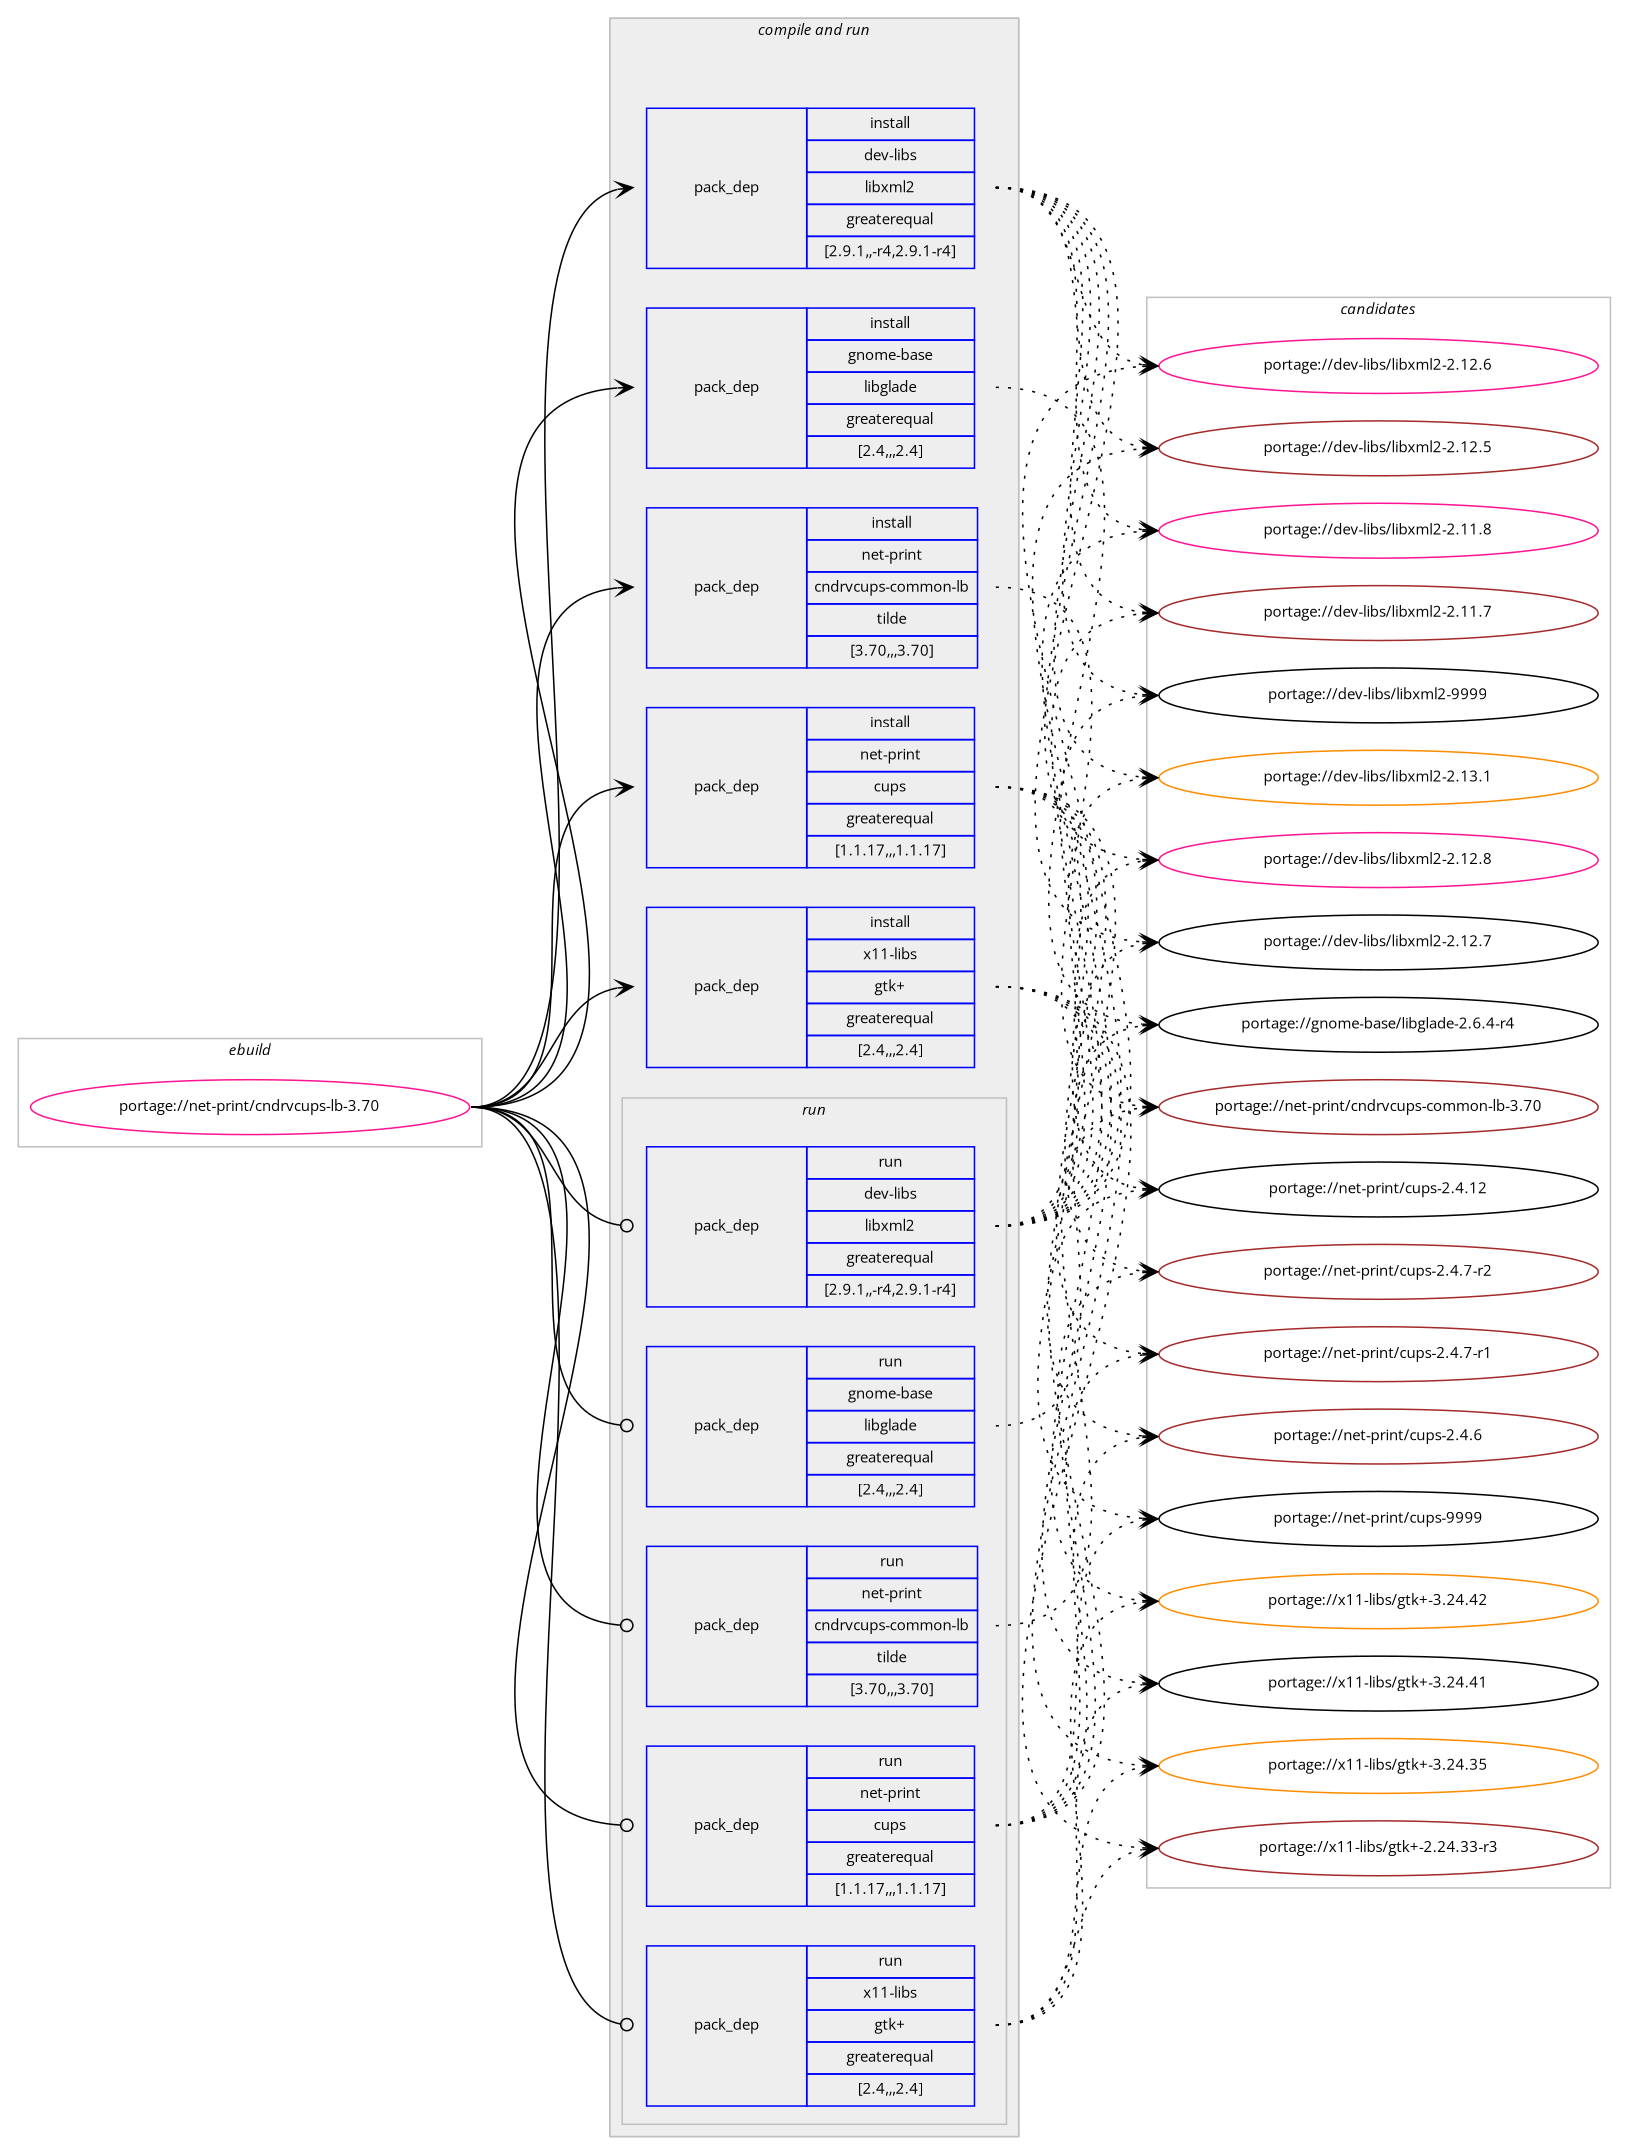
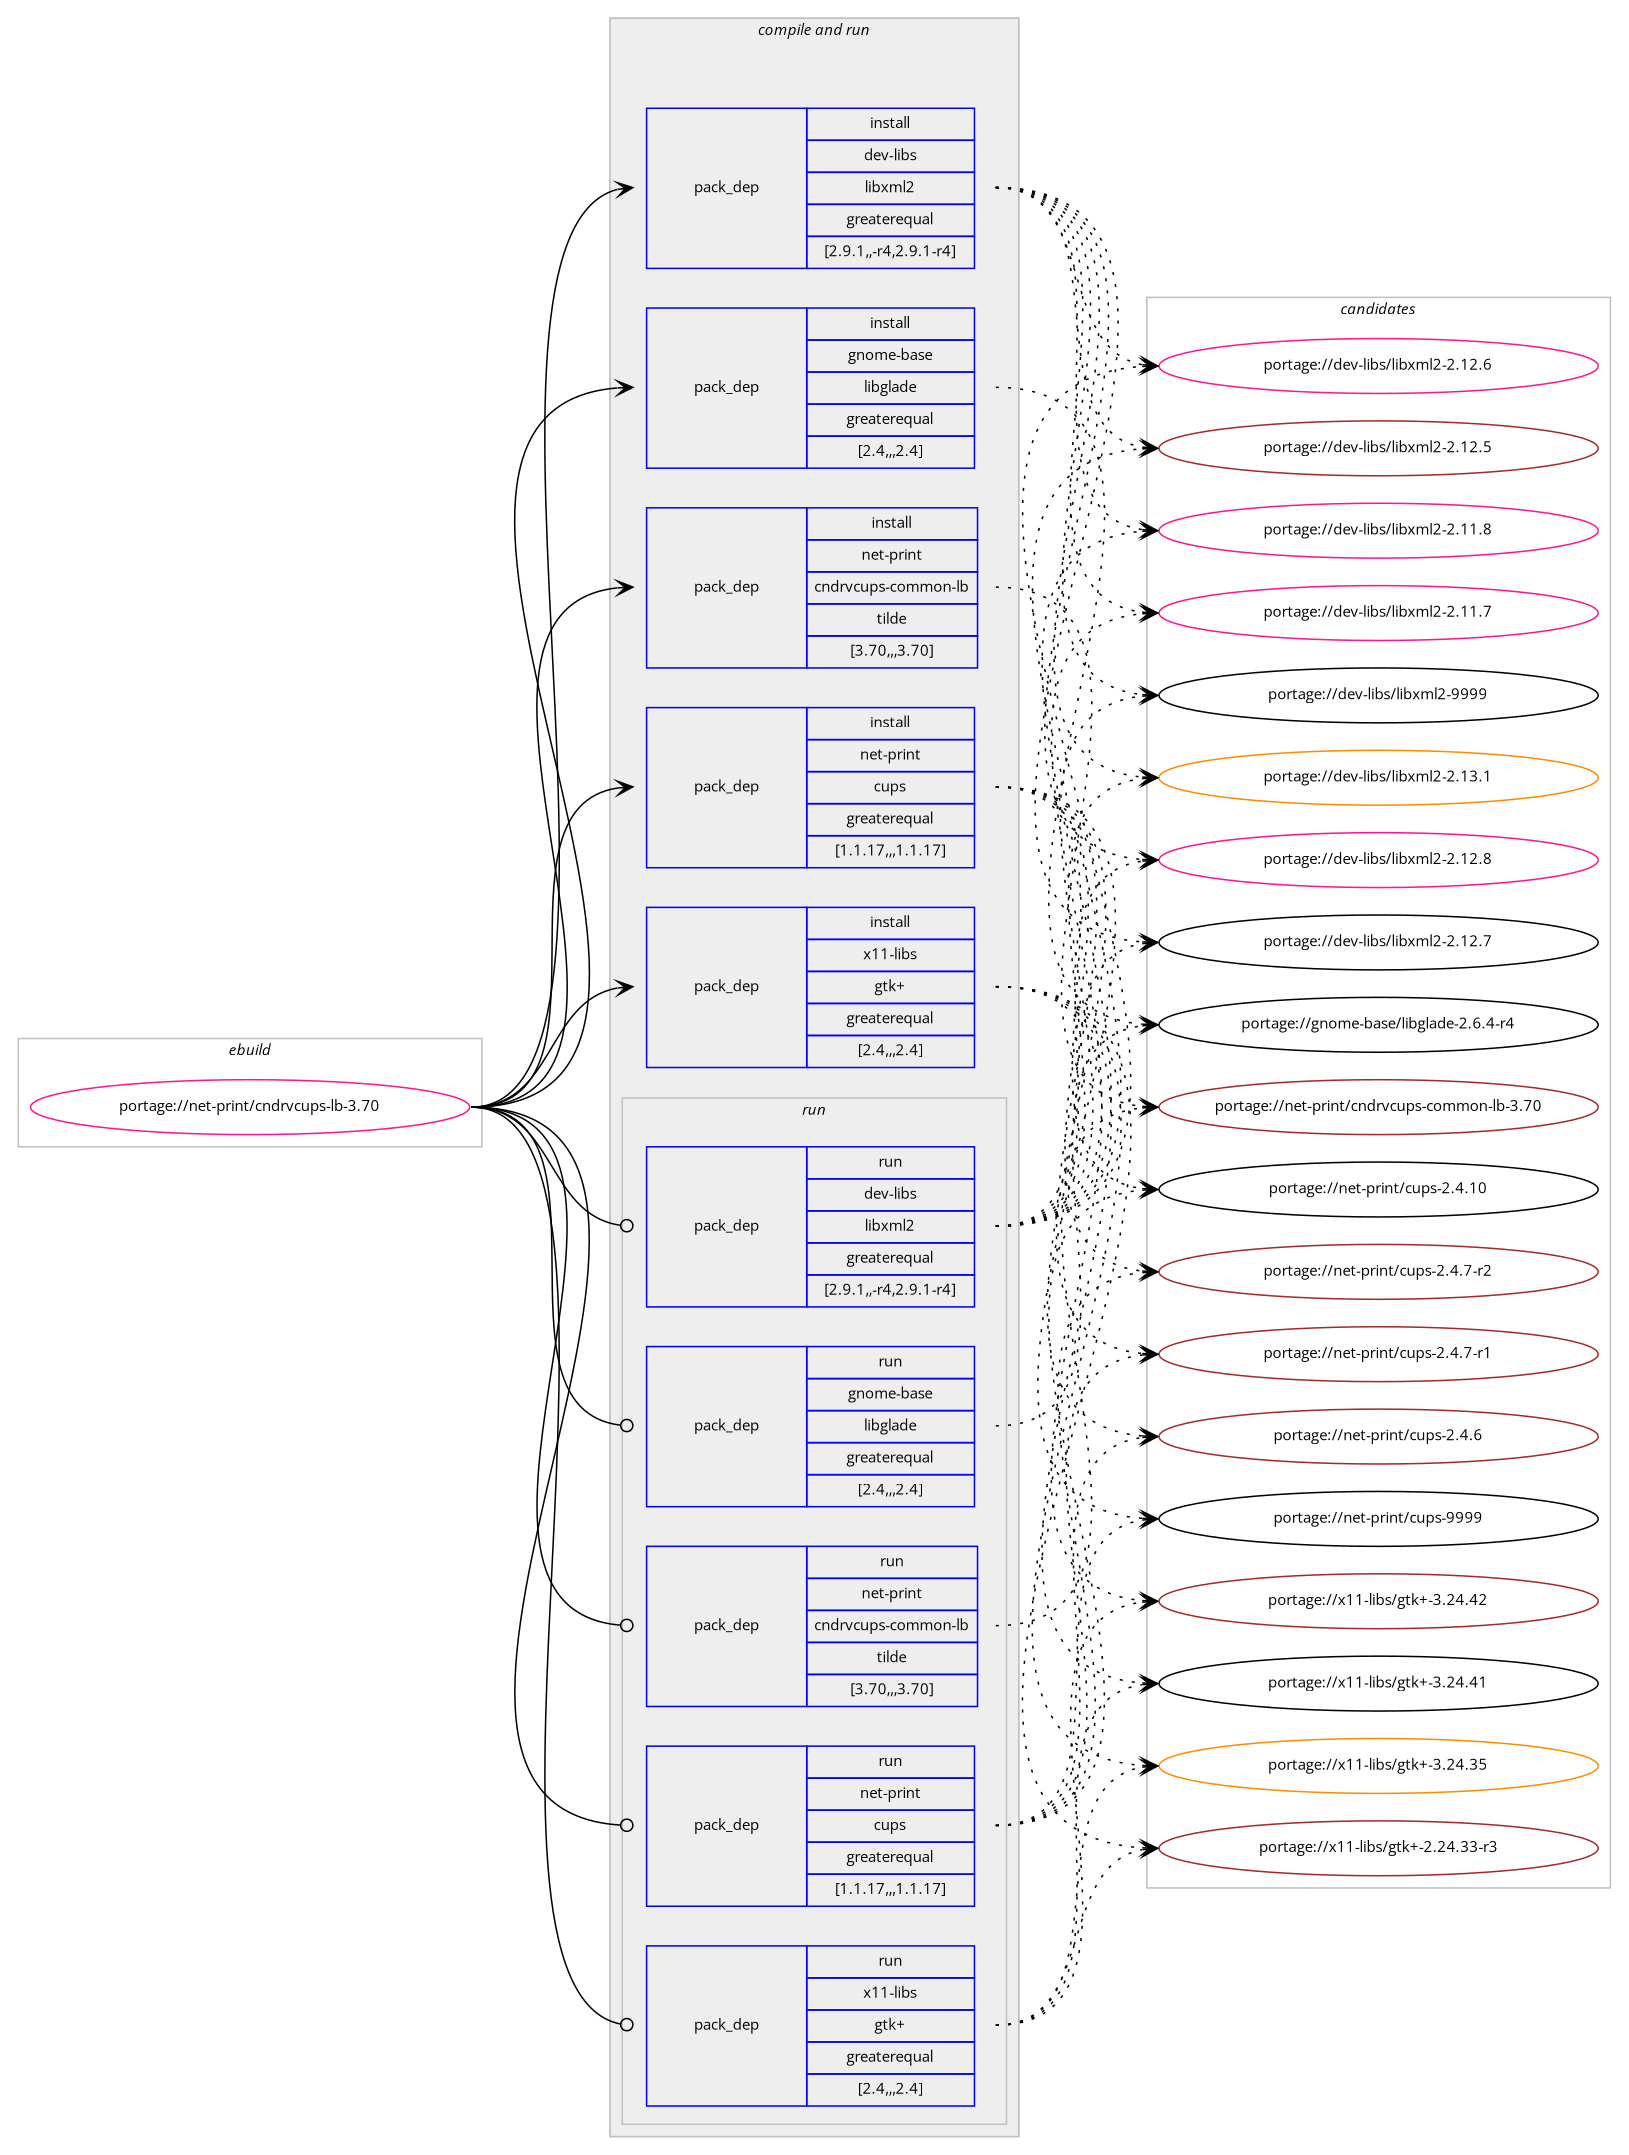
node "portage://dev-libs/libxml2-2.11.7": color brown -> deeppink
node "portage://net-print/cups-2.4.12": label "portage://net-print/cups-2.4.12" -> "portage://net-print/cups-2.4.10"
node "portage://x11-libs/gtk+-3.24.42": color darkorange -> brown
